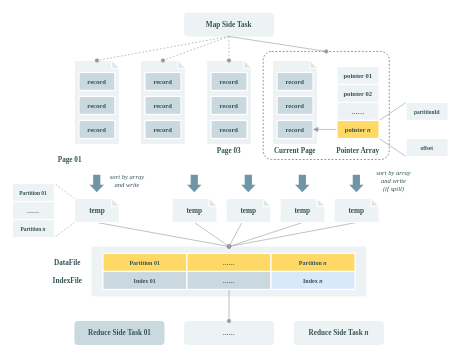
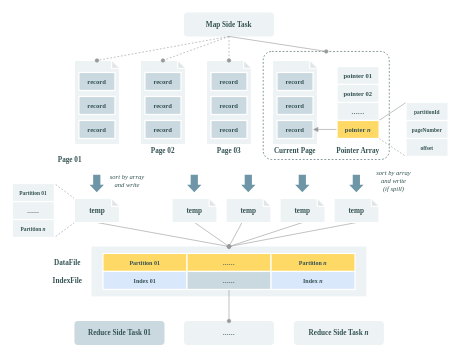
node "pageNumber": added
edge "pointer n" -- "offset": style solid -> dashed
node "Page 02": added
node "Index 01": fillcolor #cad9df -> #dae8fc
